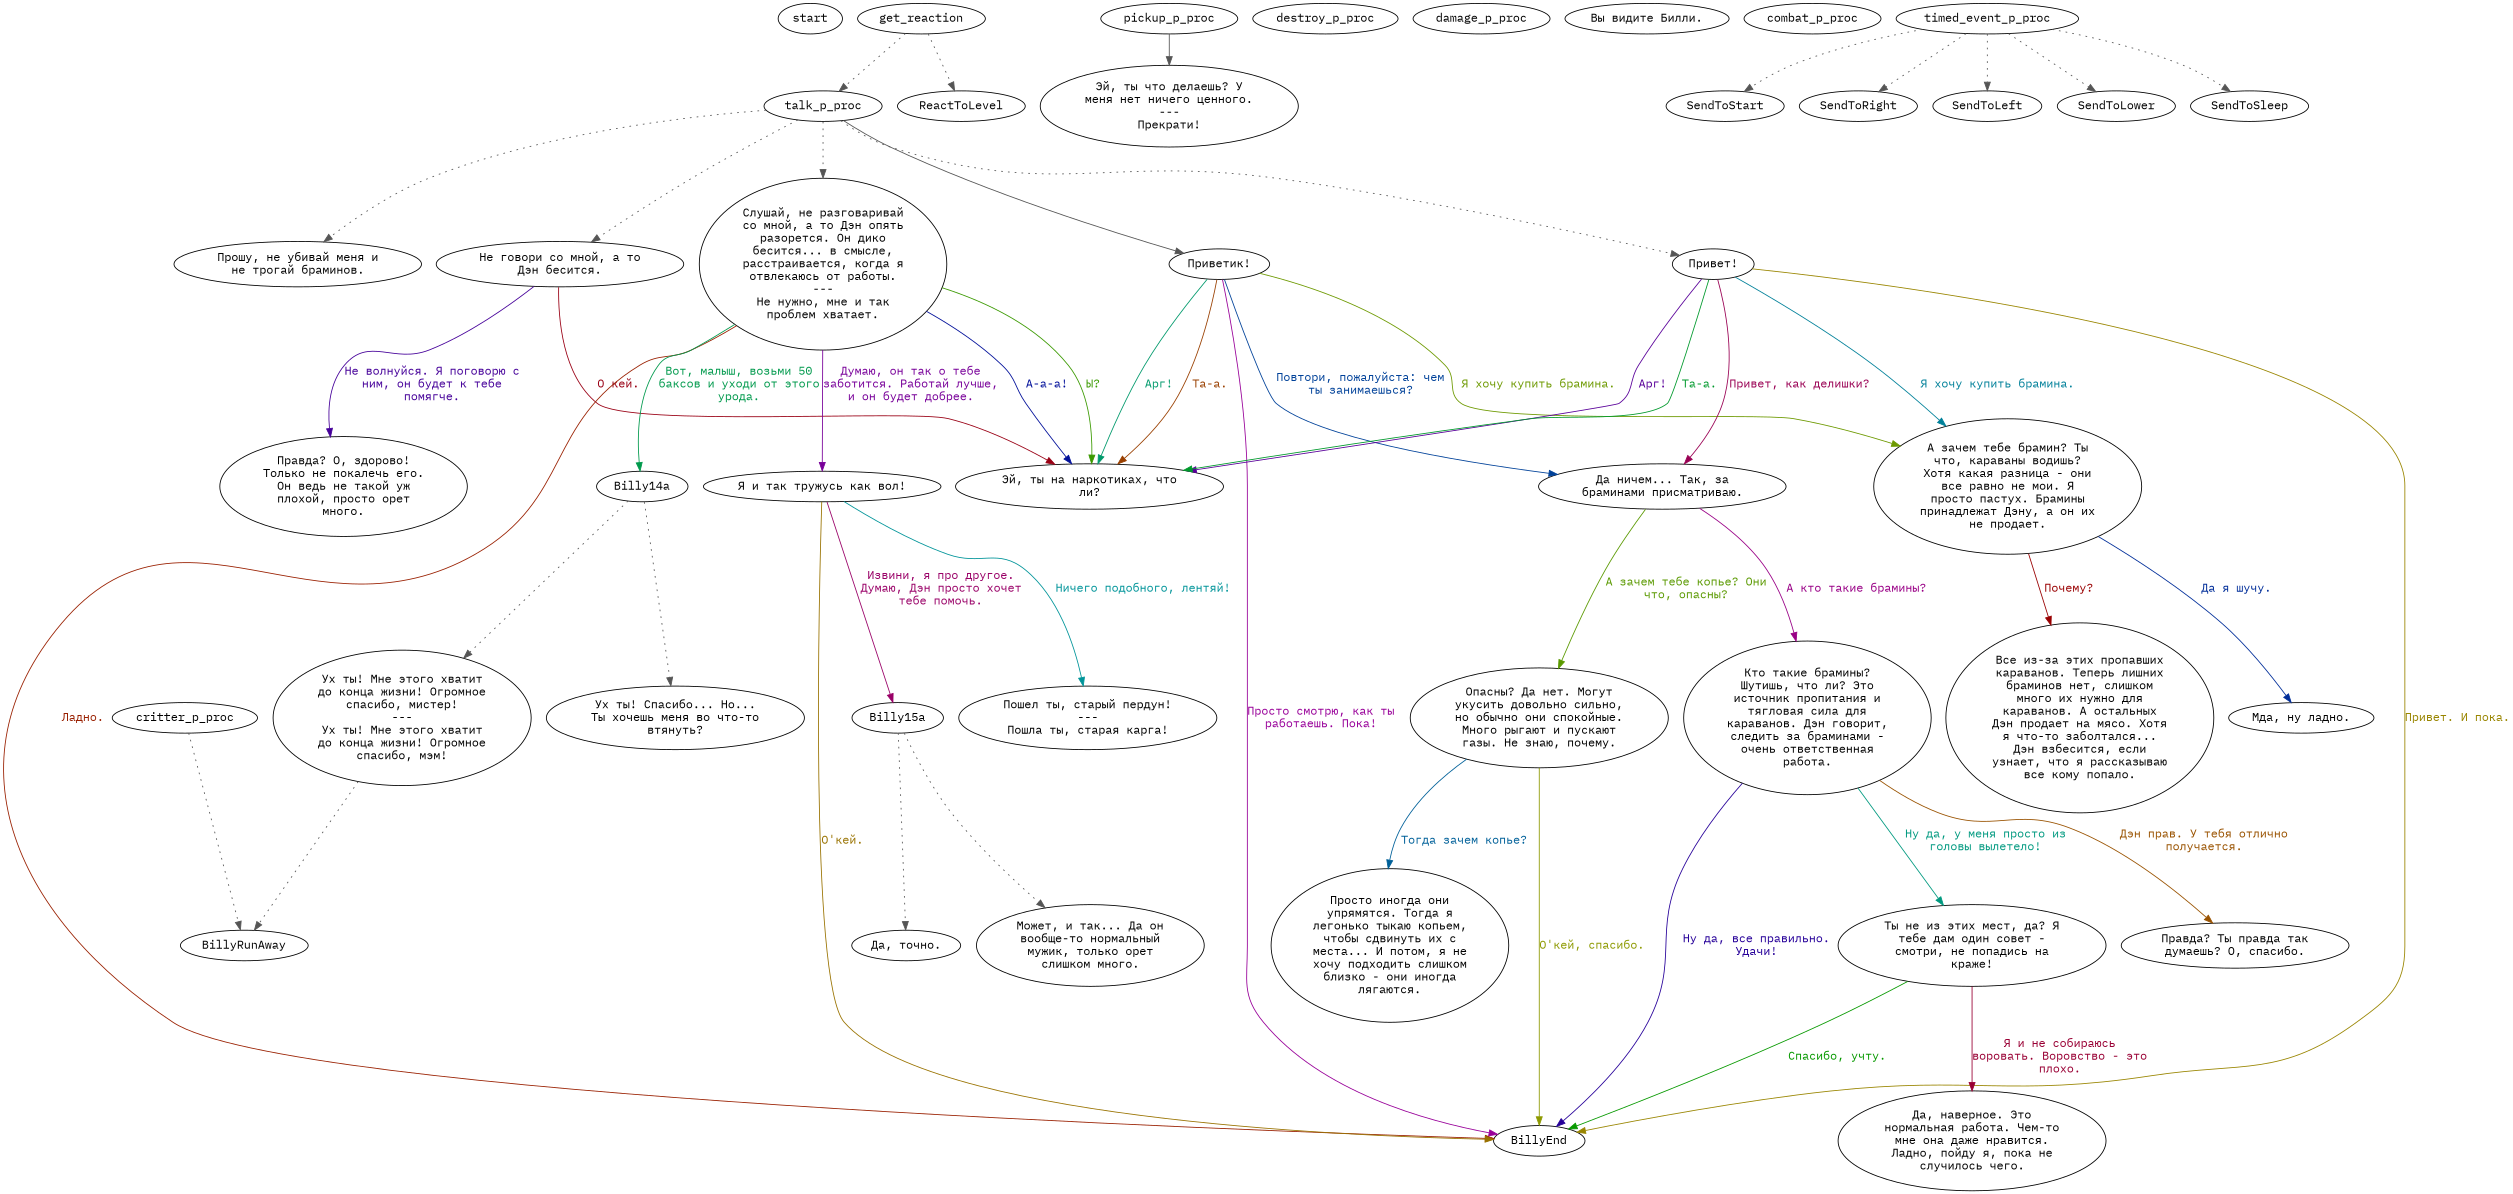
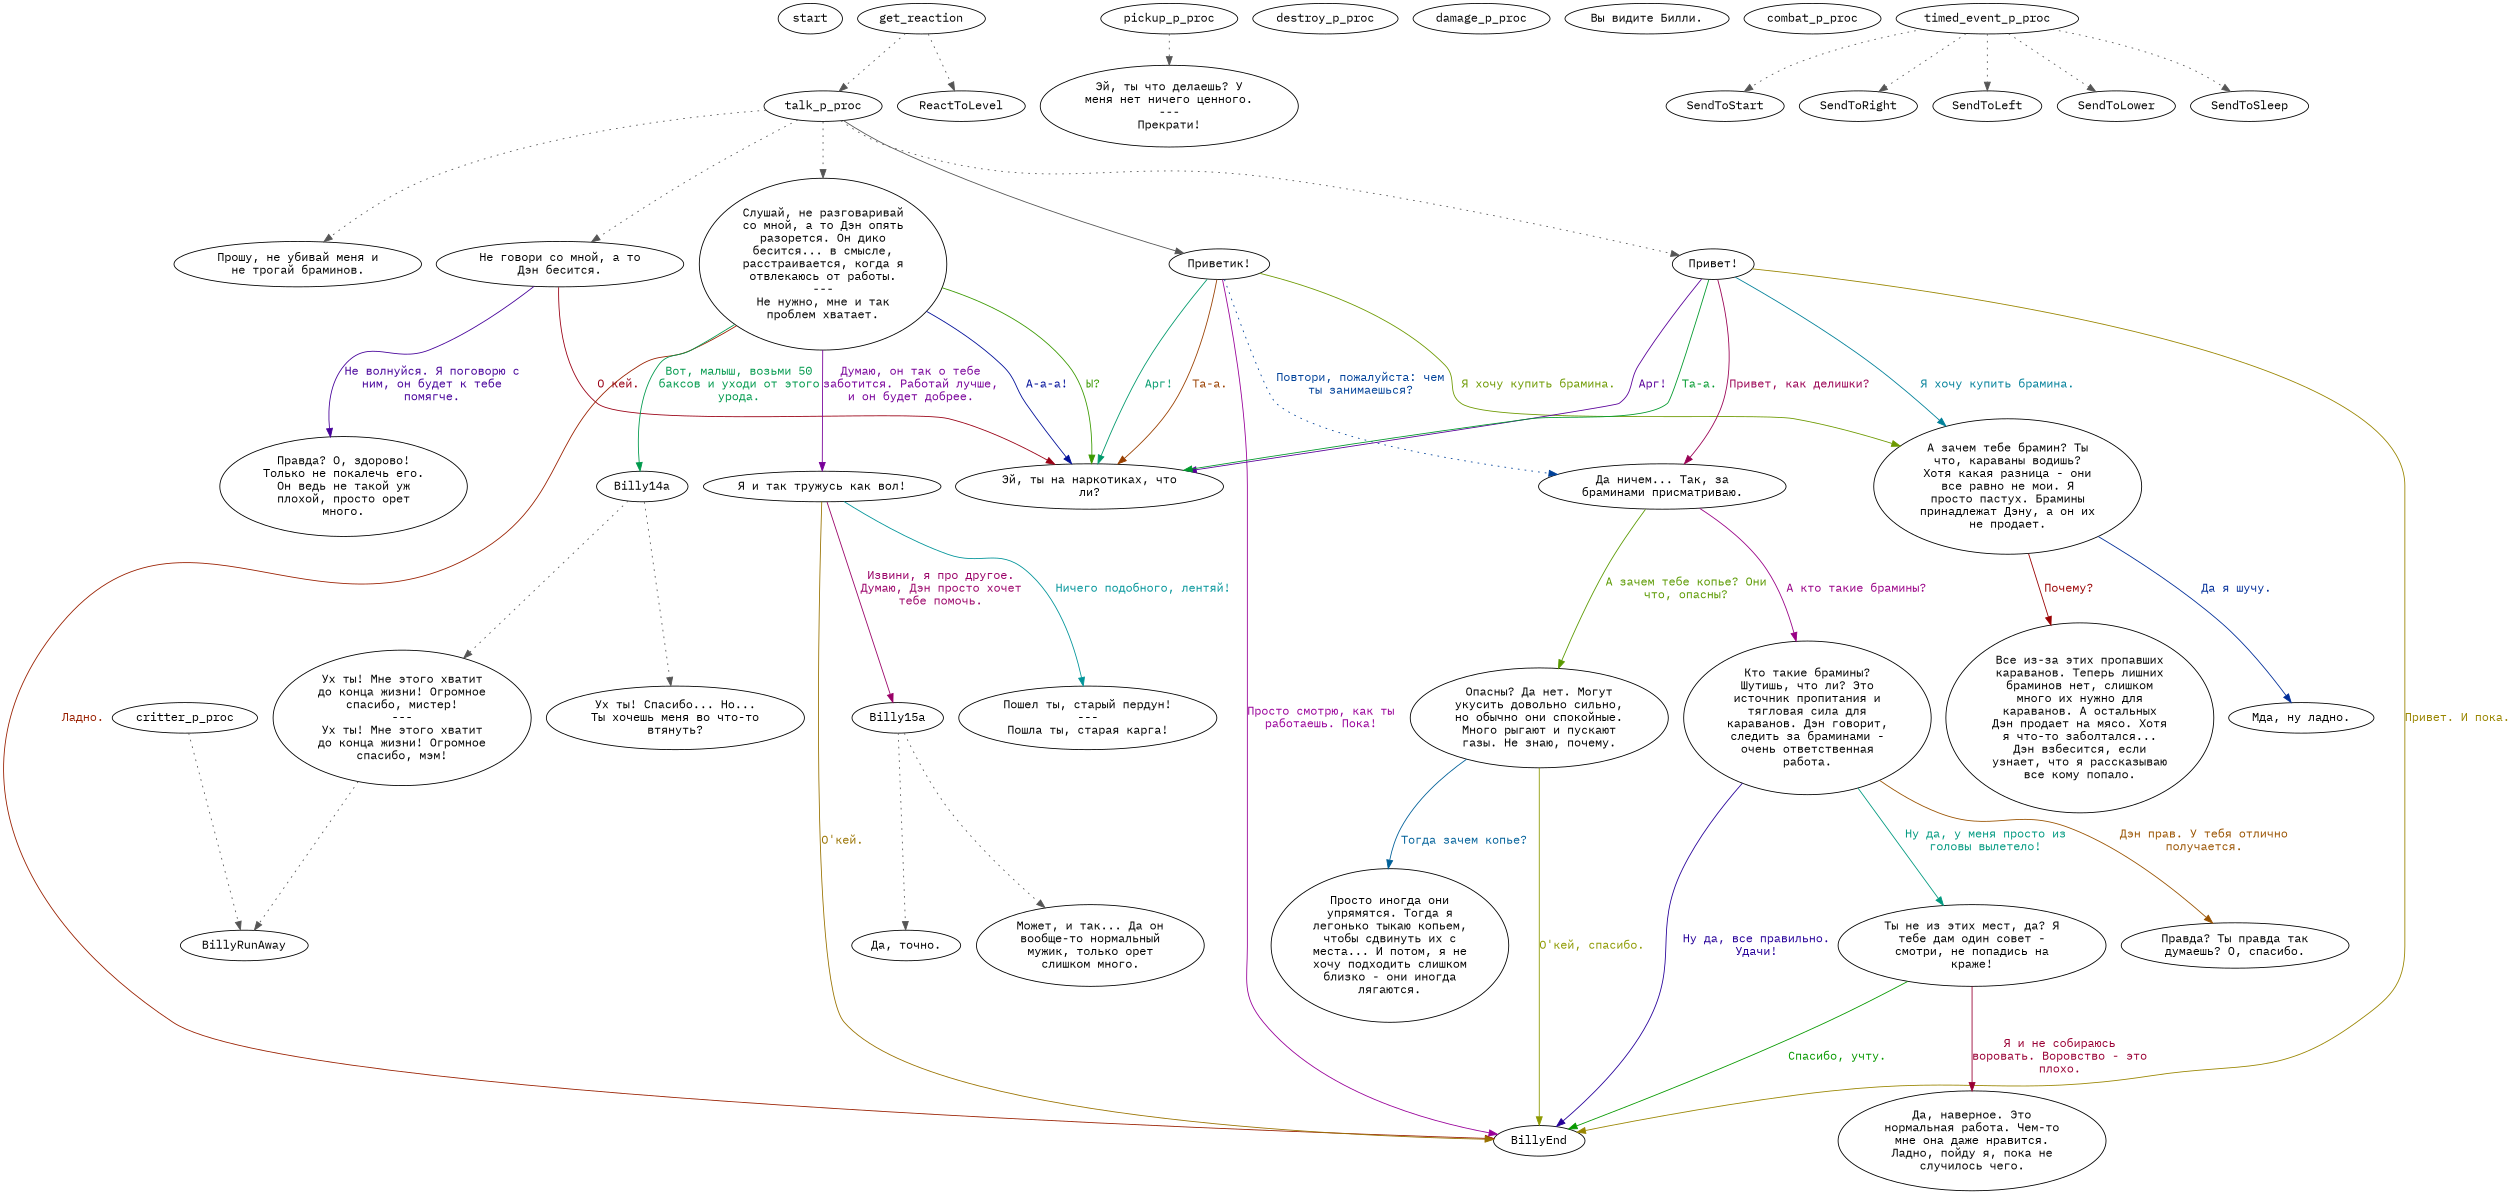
edge "pickup_p_proc" -> "Эй, ты что делаешь? У меня нет ничего ценного. --- Прекрати!": style solid -> dotted
edge "Приветик!" -> "Да ничем... Так, за браминами присматриваю.": style solid -> dotted
